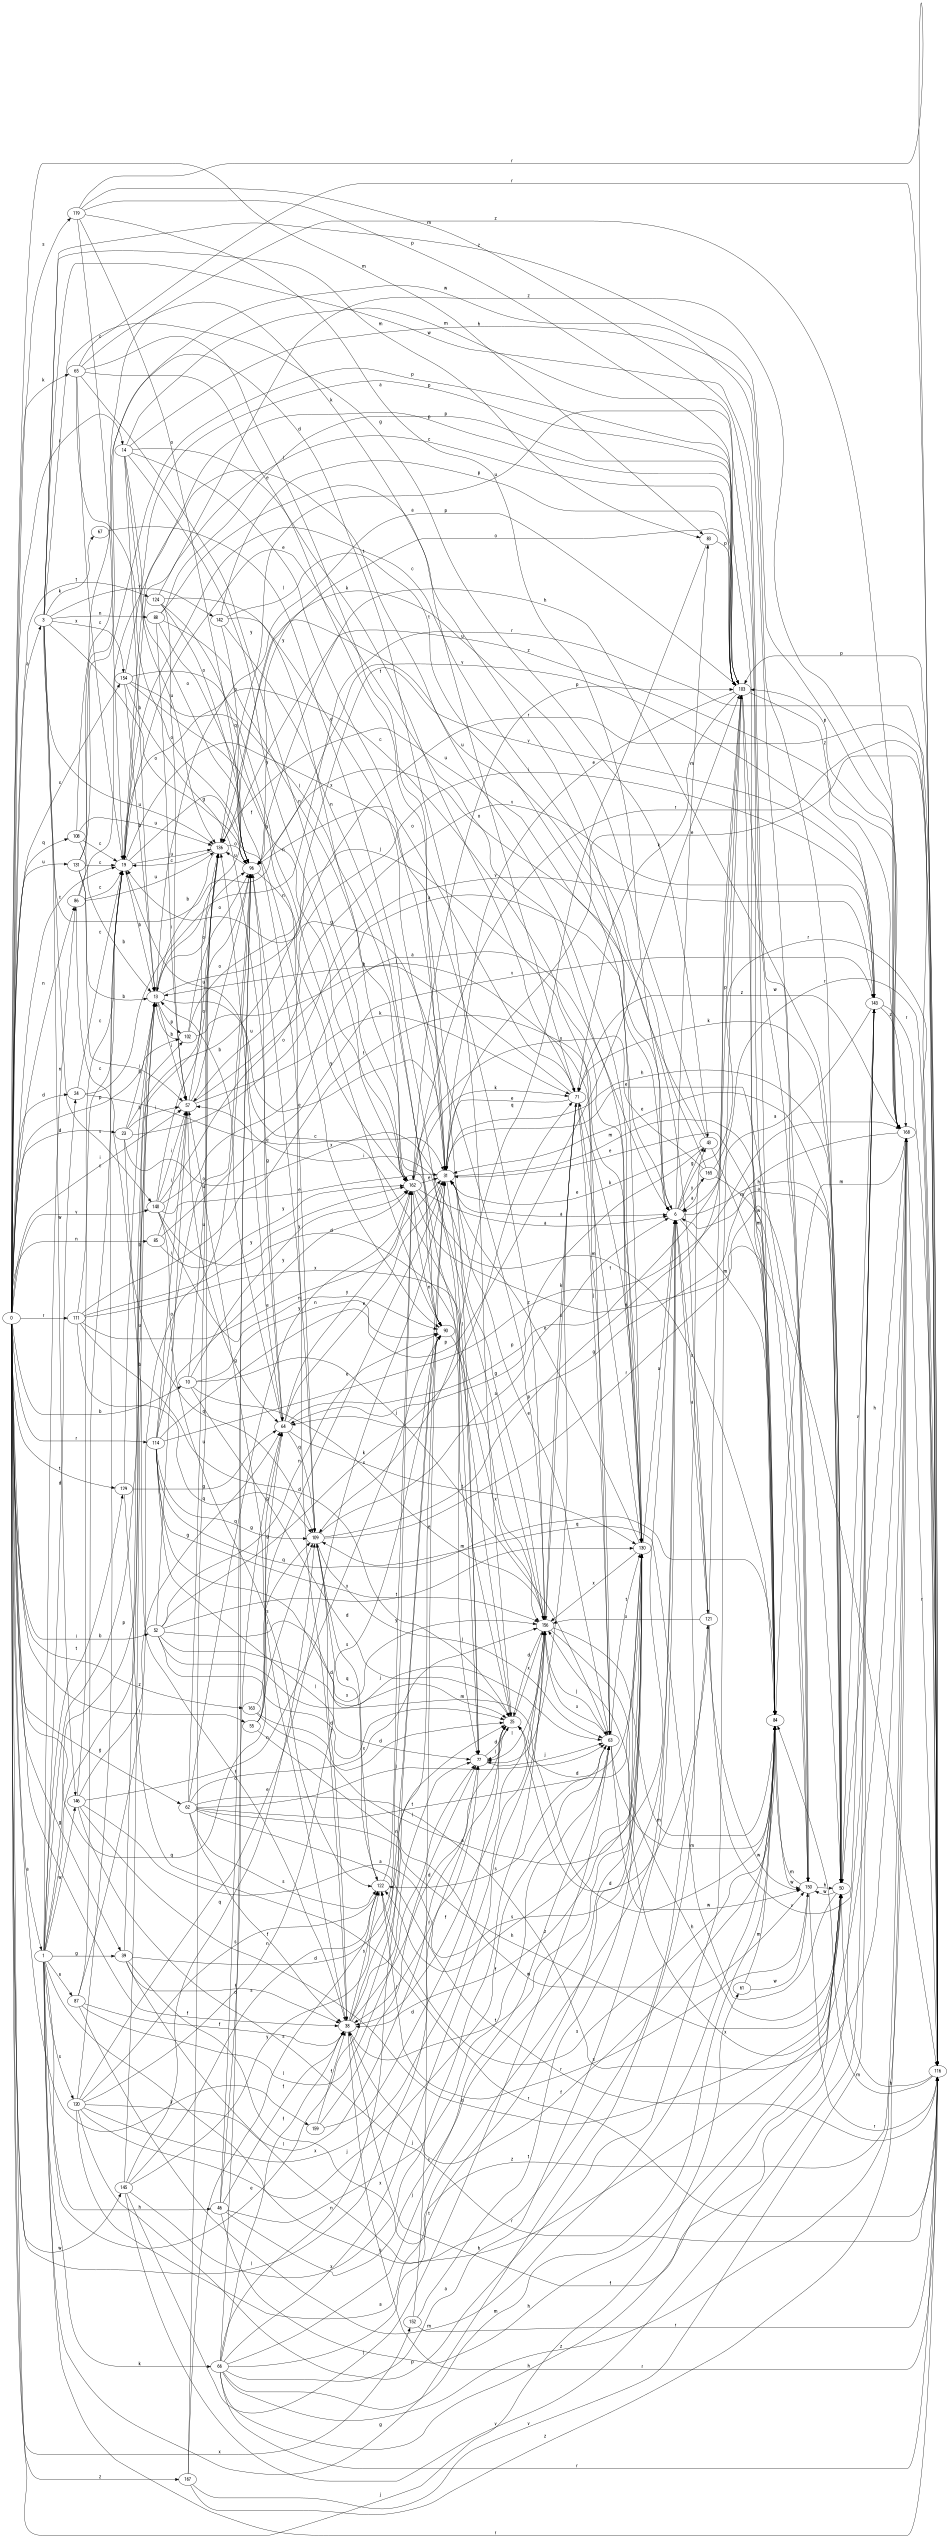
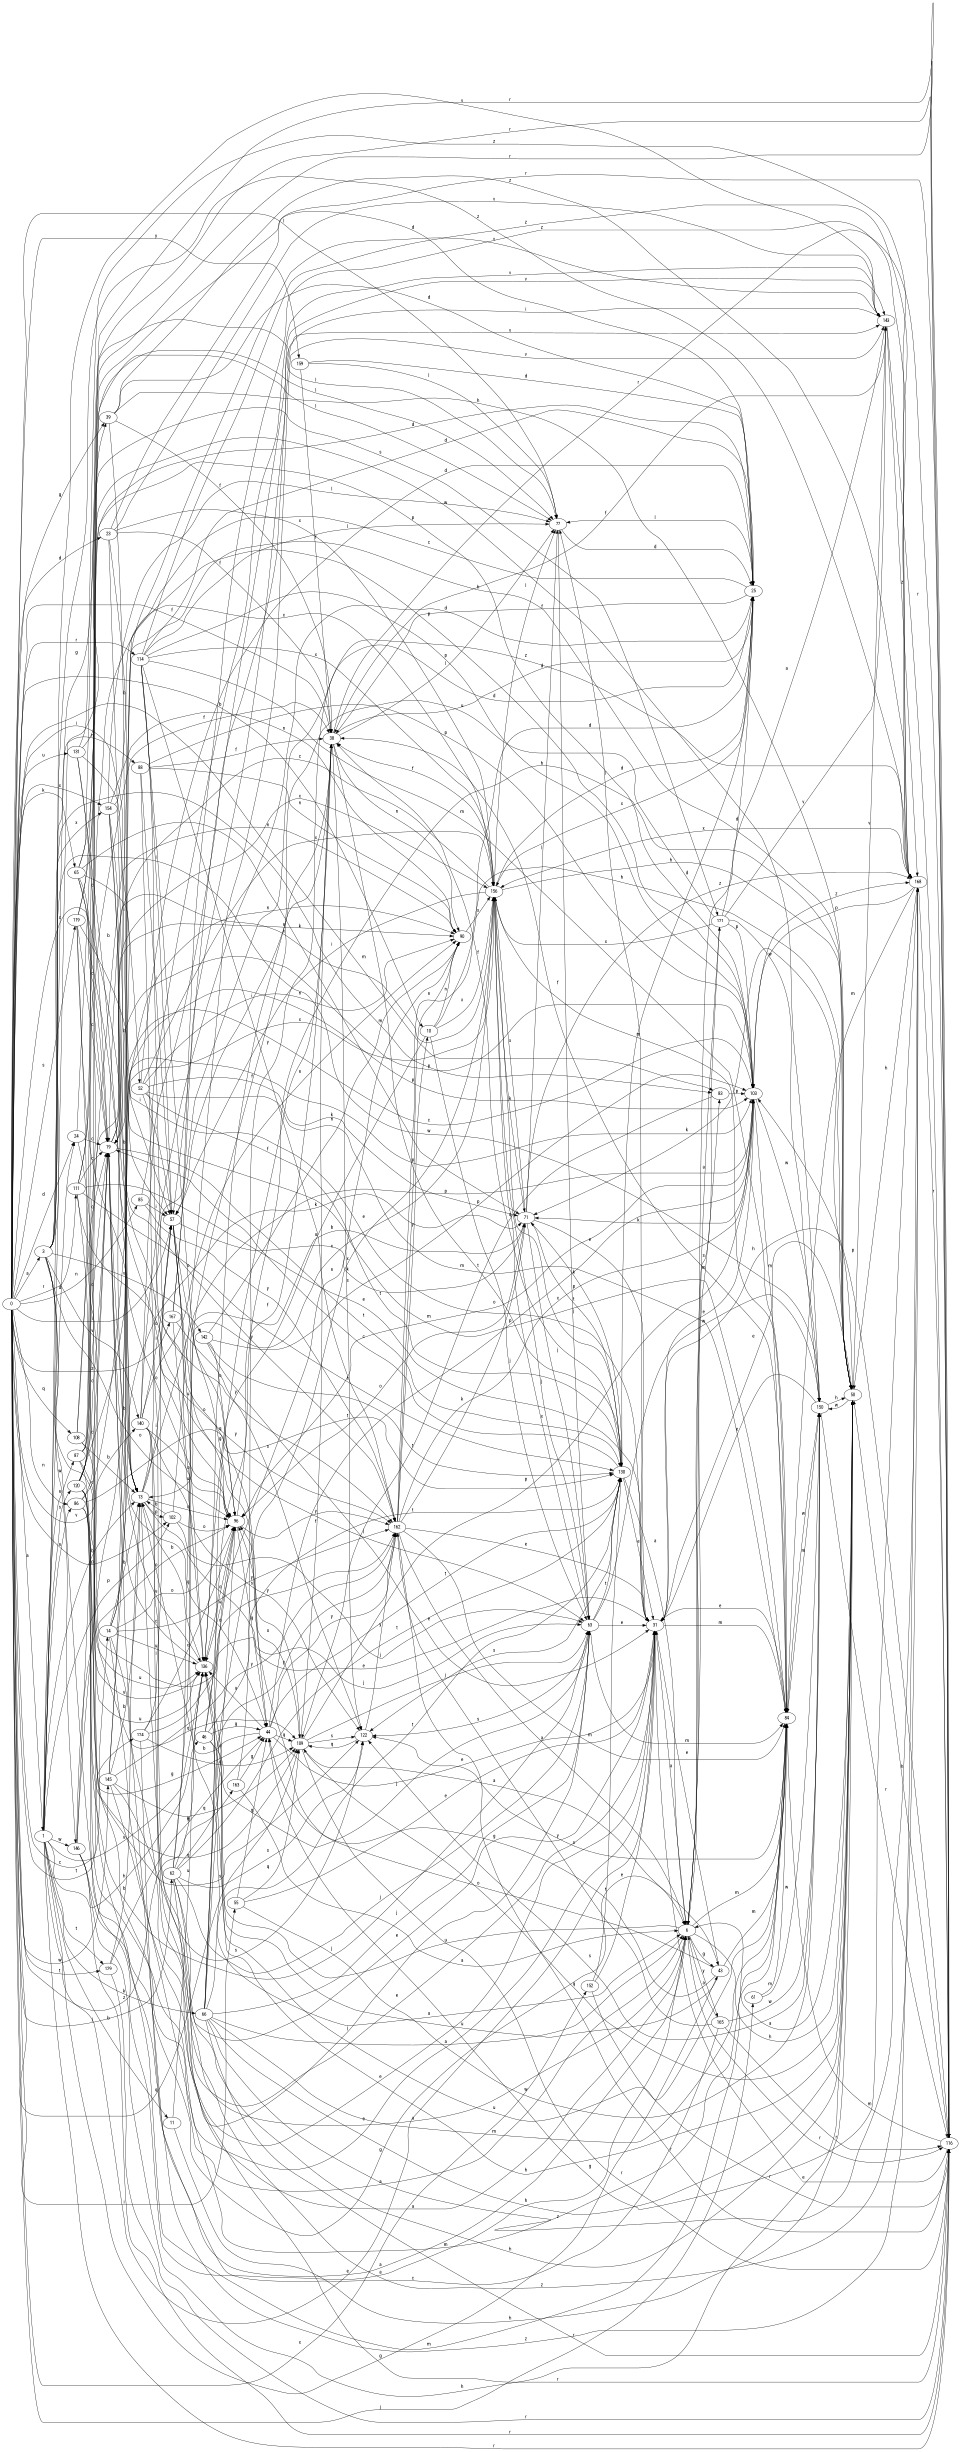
node "67": removed
edge "156" -> "19": label "g" -> "c"
edge "10" -> "162": reversed
node "64": label "64" -> "44"
node "11": added
